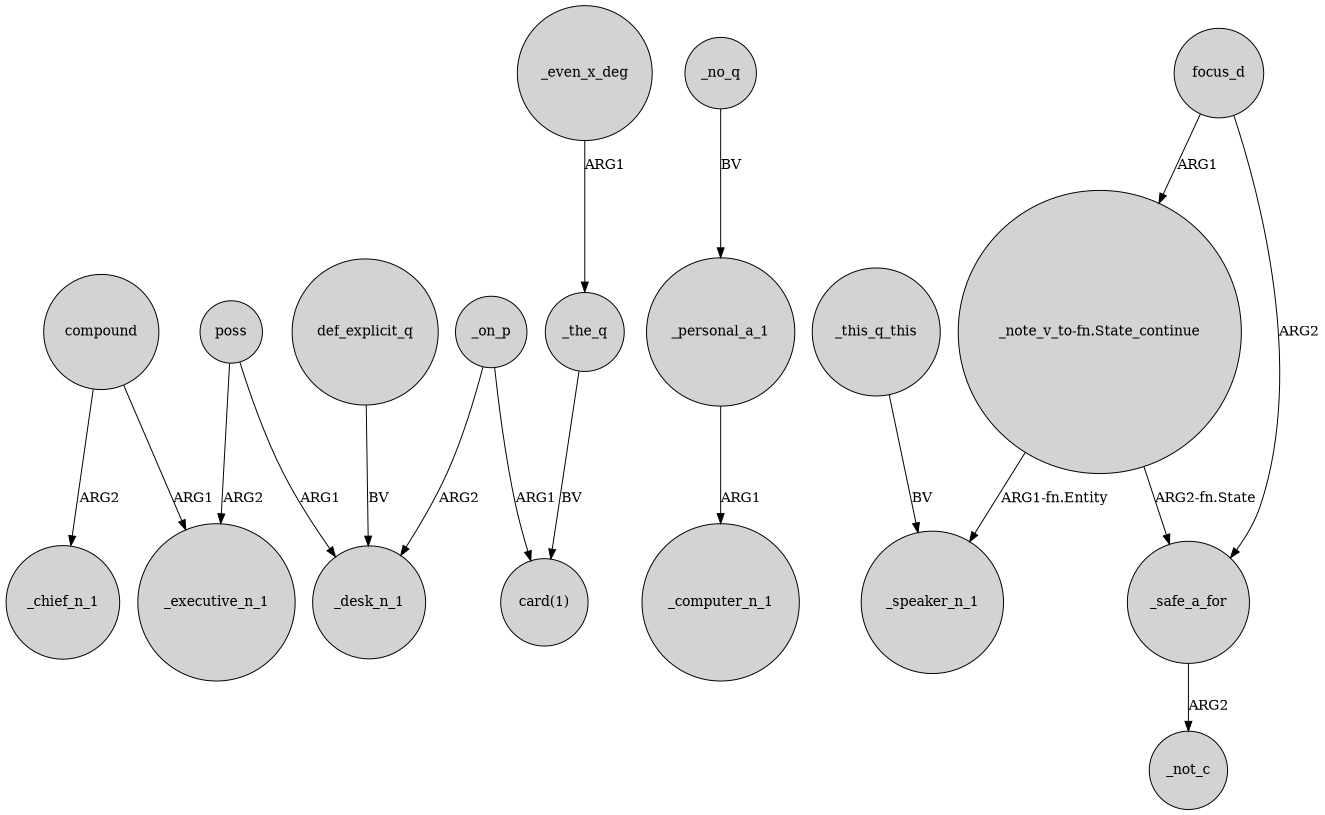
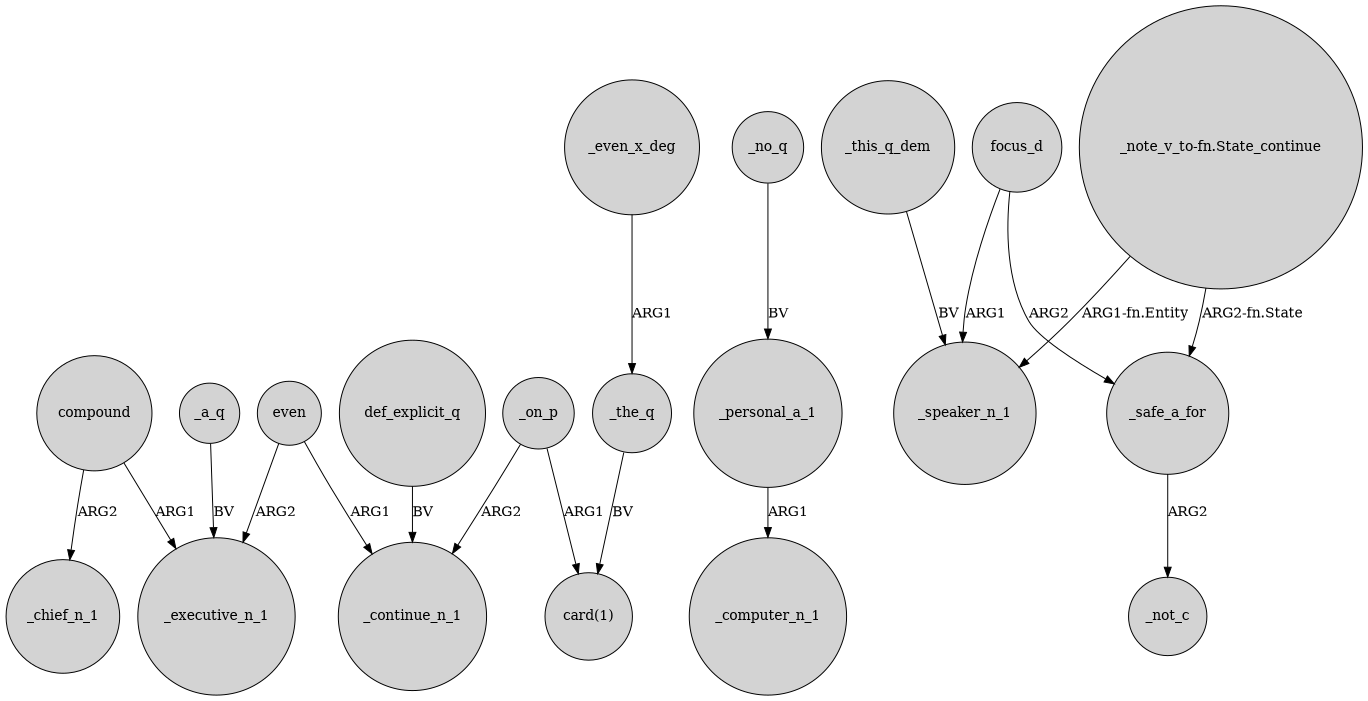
edge "focus_d" -> "_note_v_to-fn.State_continue": now "focus_d" -> "_speaker_n_1"
node "poss": label "poss" -> "even"
node "_this_q_this": label "_this_q_this" -> "_this_q_dem"
node "_a_q": added
node "_desk_n_1": label "_desk_n_1" -> "_continue_n_1"
